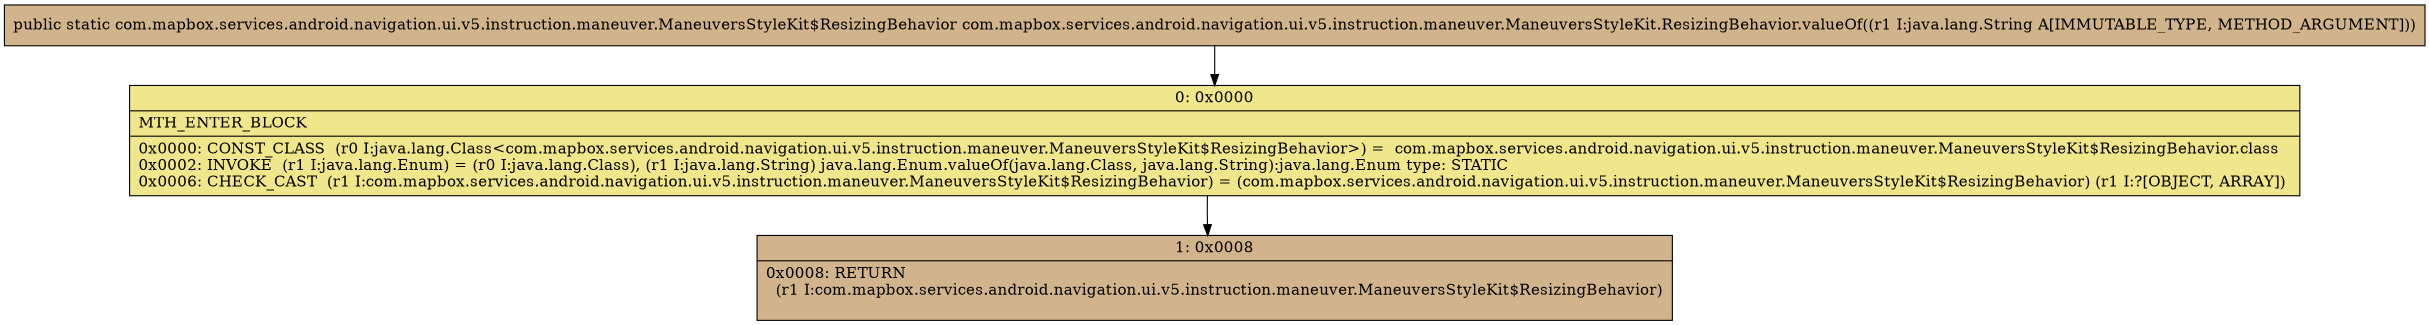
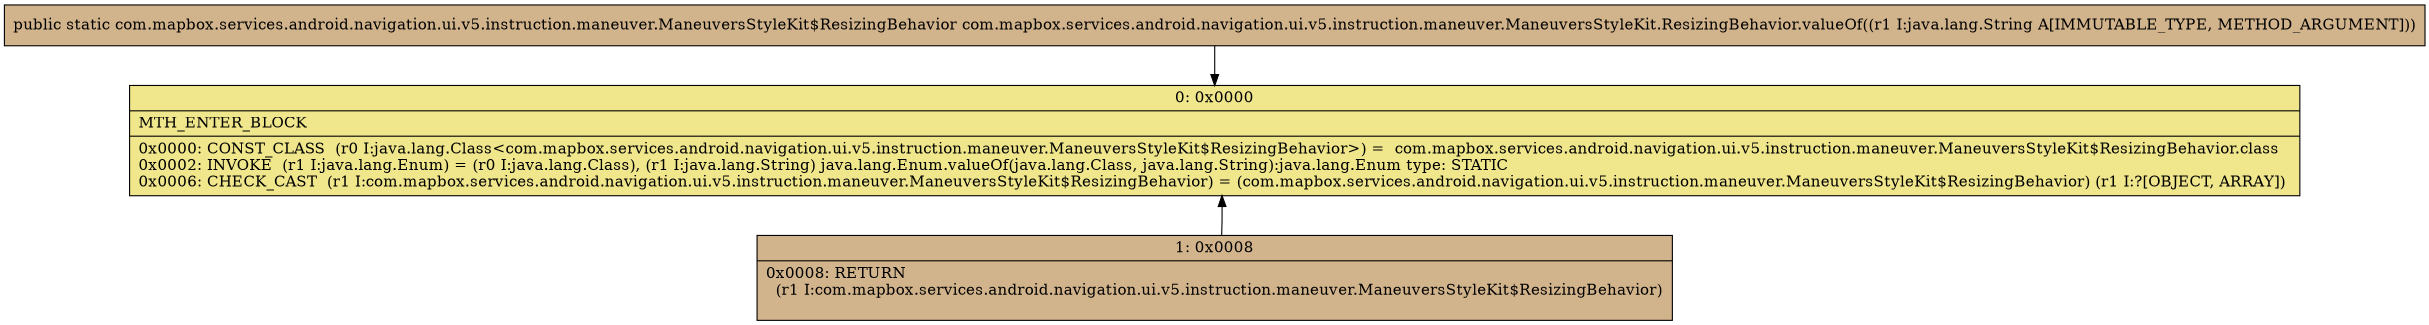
edge "0: 0x0000" -> "1: 0x0008": reversed
